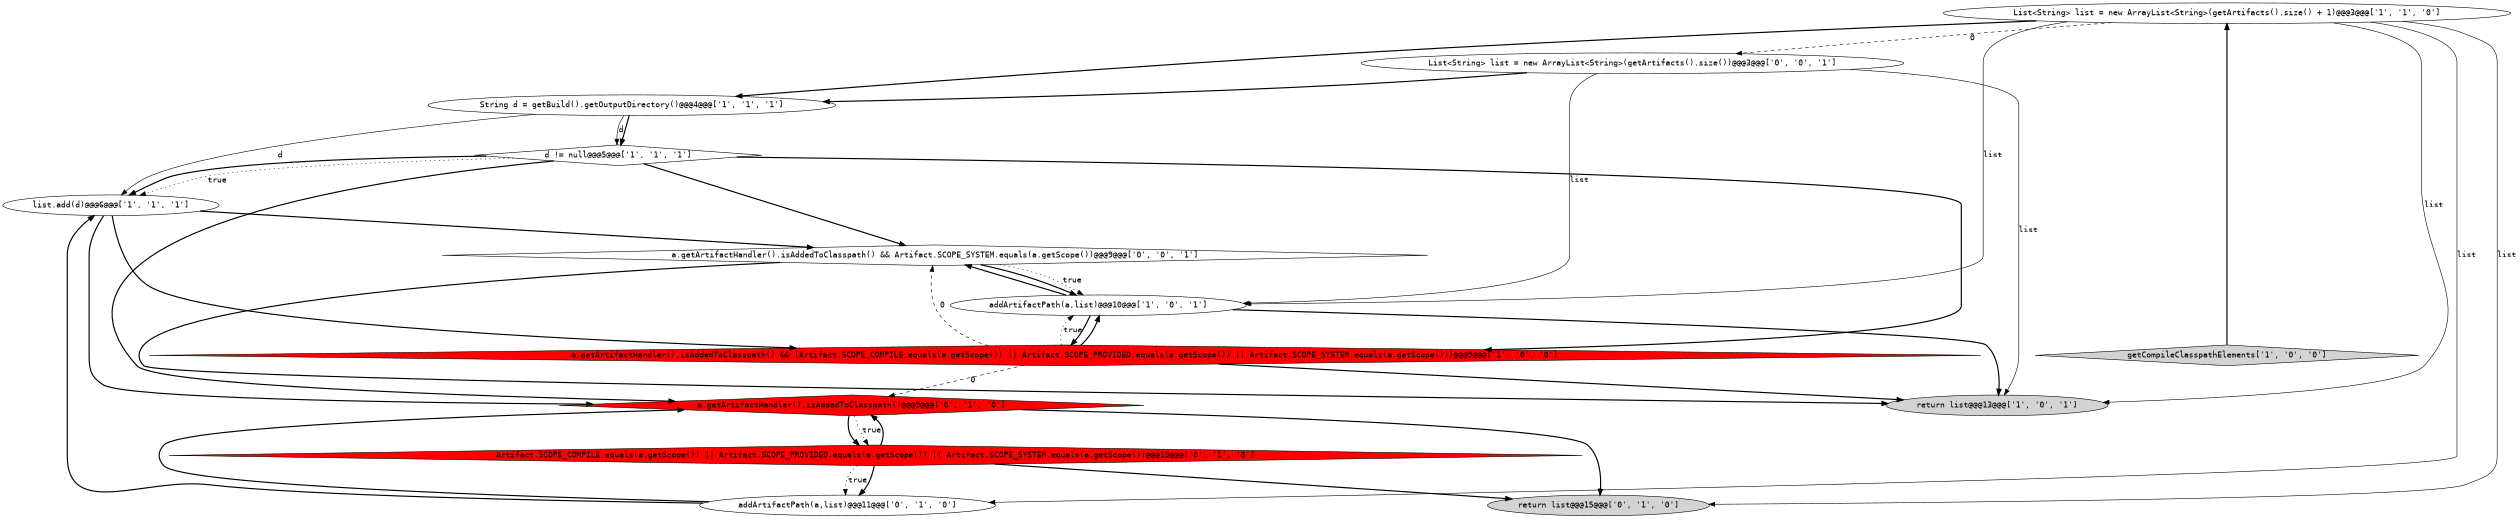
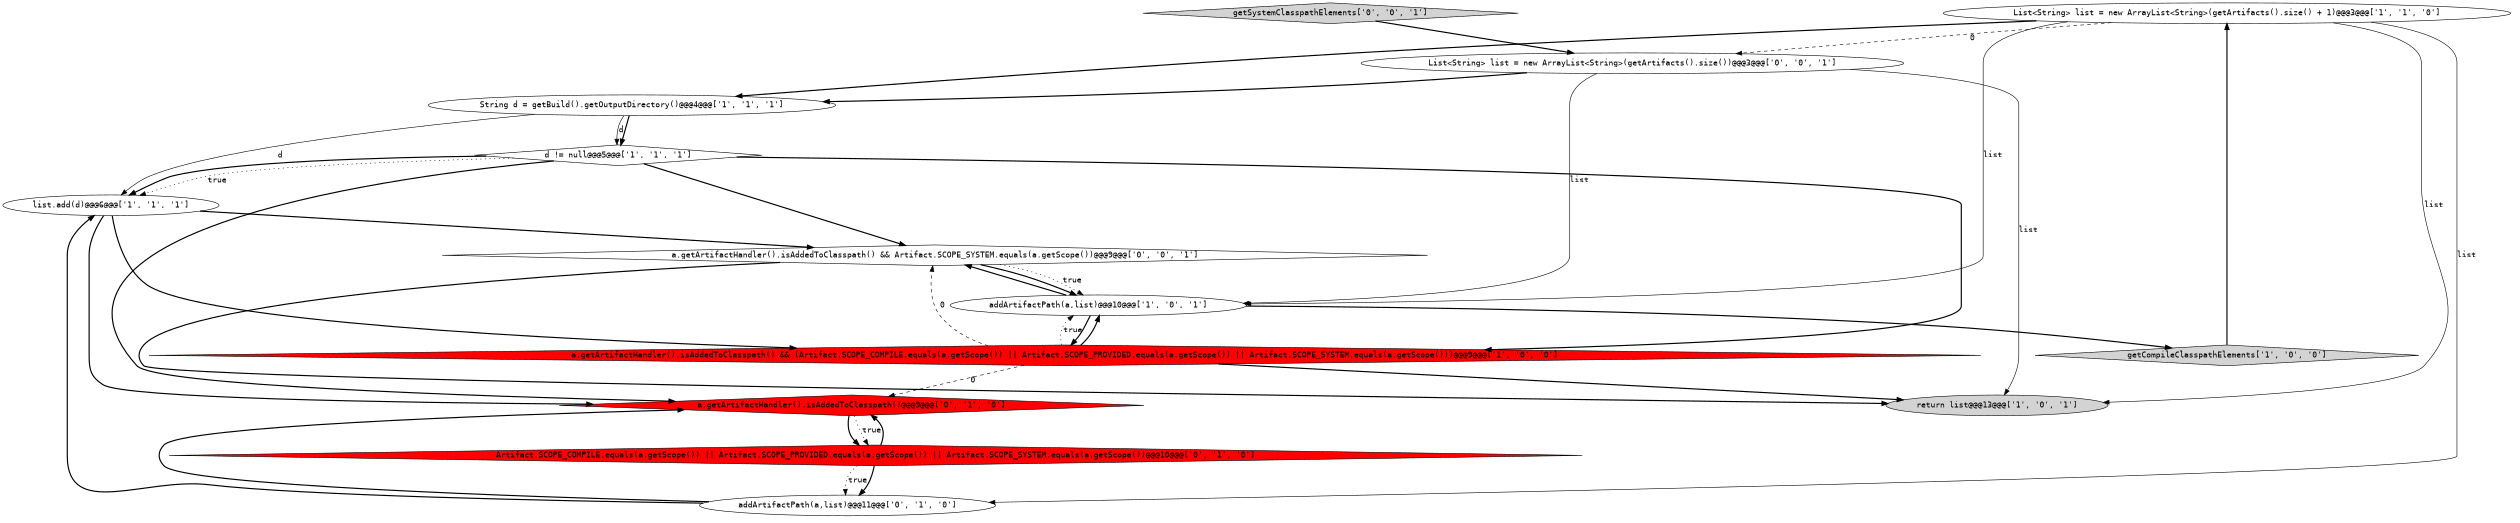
node "getSystemClasspathElements['0', '0', '1']": added
edge "addArtifactPath(a,list)@@@10@@@['1', '0', '1']" -> "return list@@@13@@@['1', '0', '1']": now "addArtifactPath(a,list)@@@10@@@['1', '0', '1']" -> "getCompileClasspathElements['1', '0', '0']"
node "return list@@@15@@@['0', '1', '0']": removed
